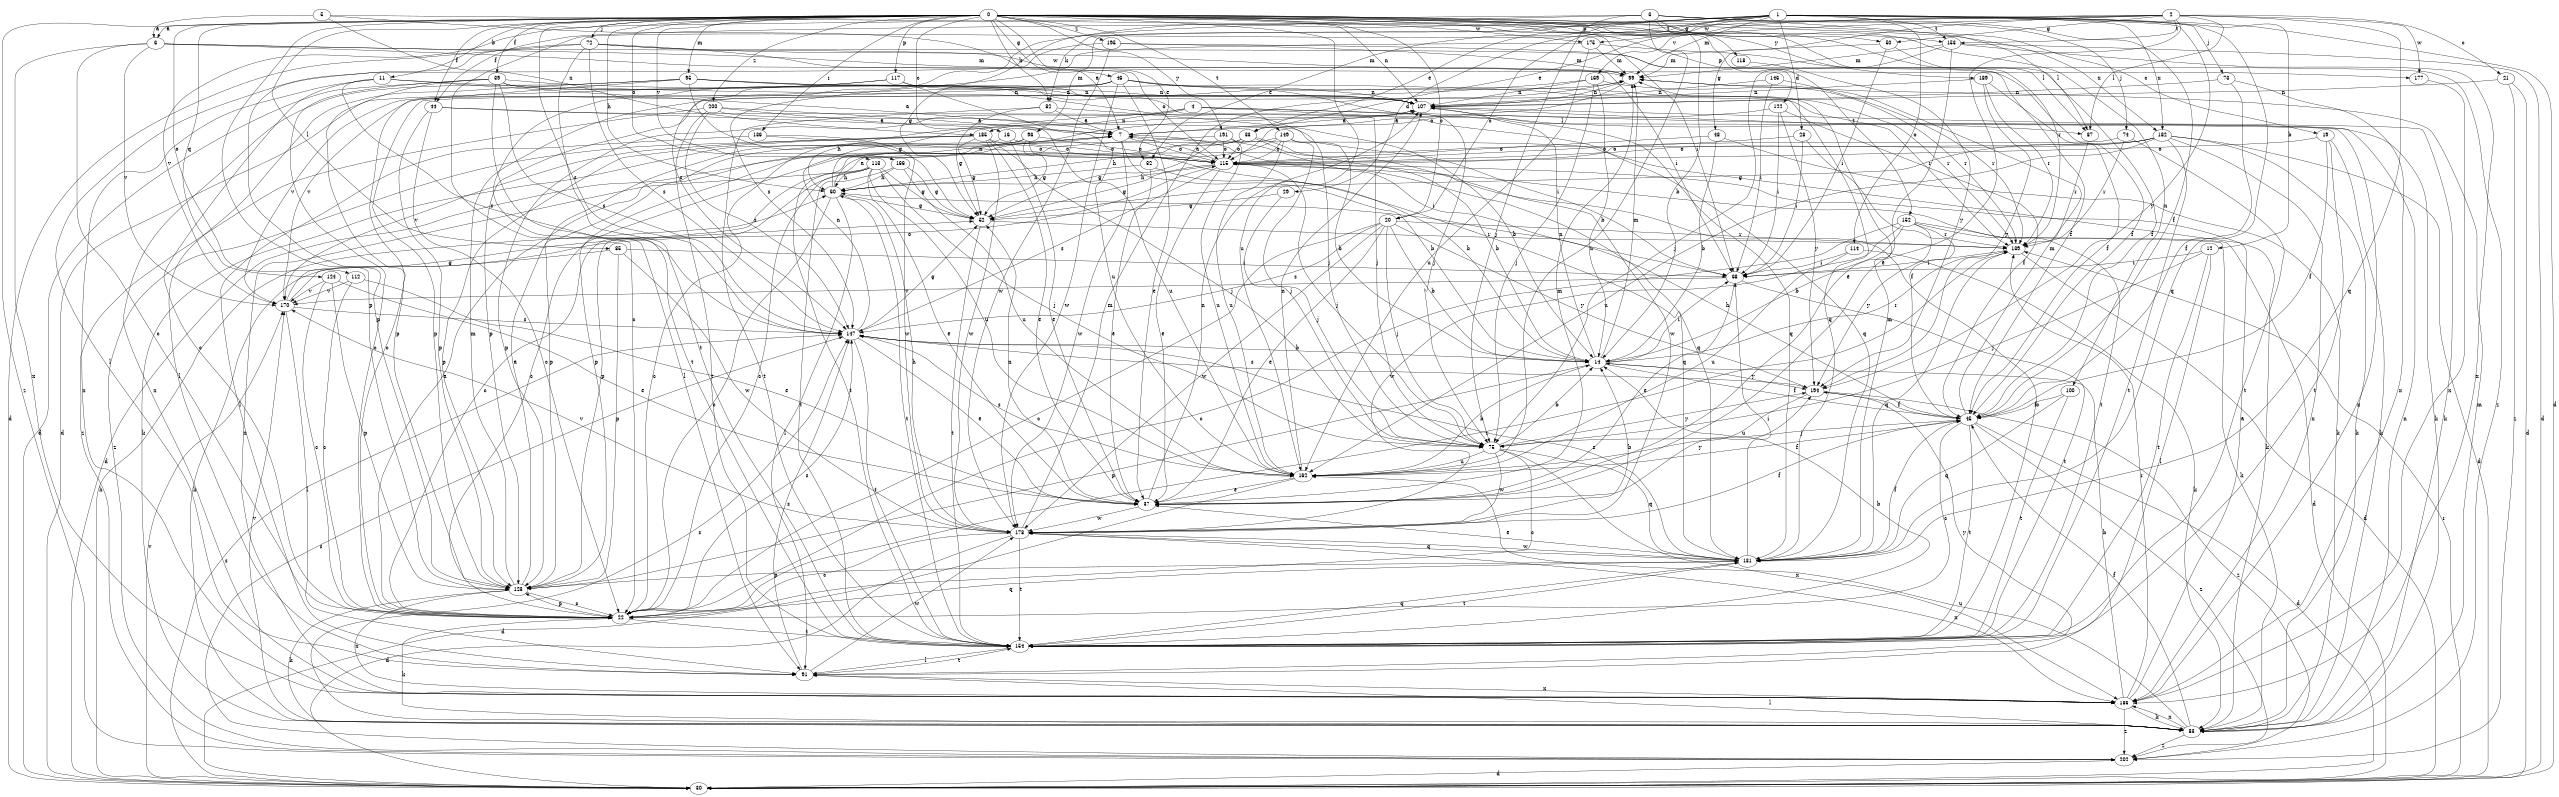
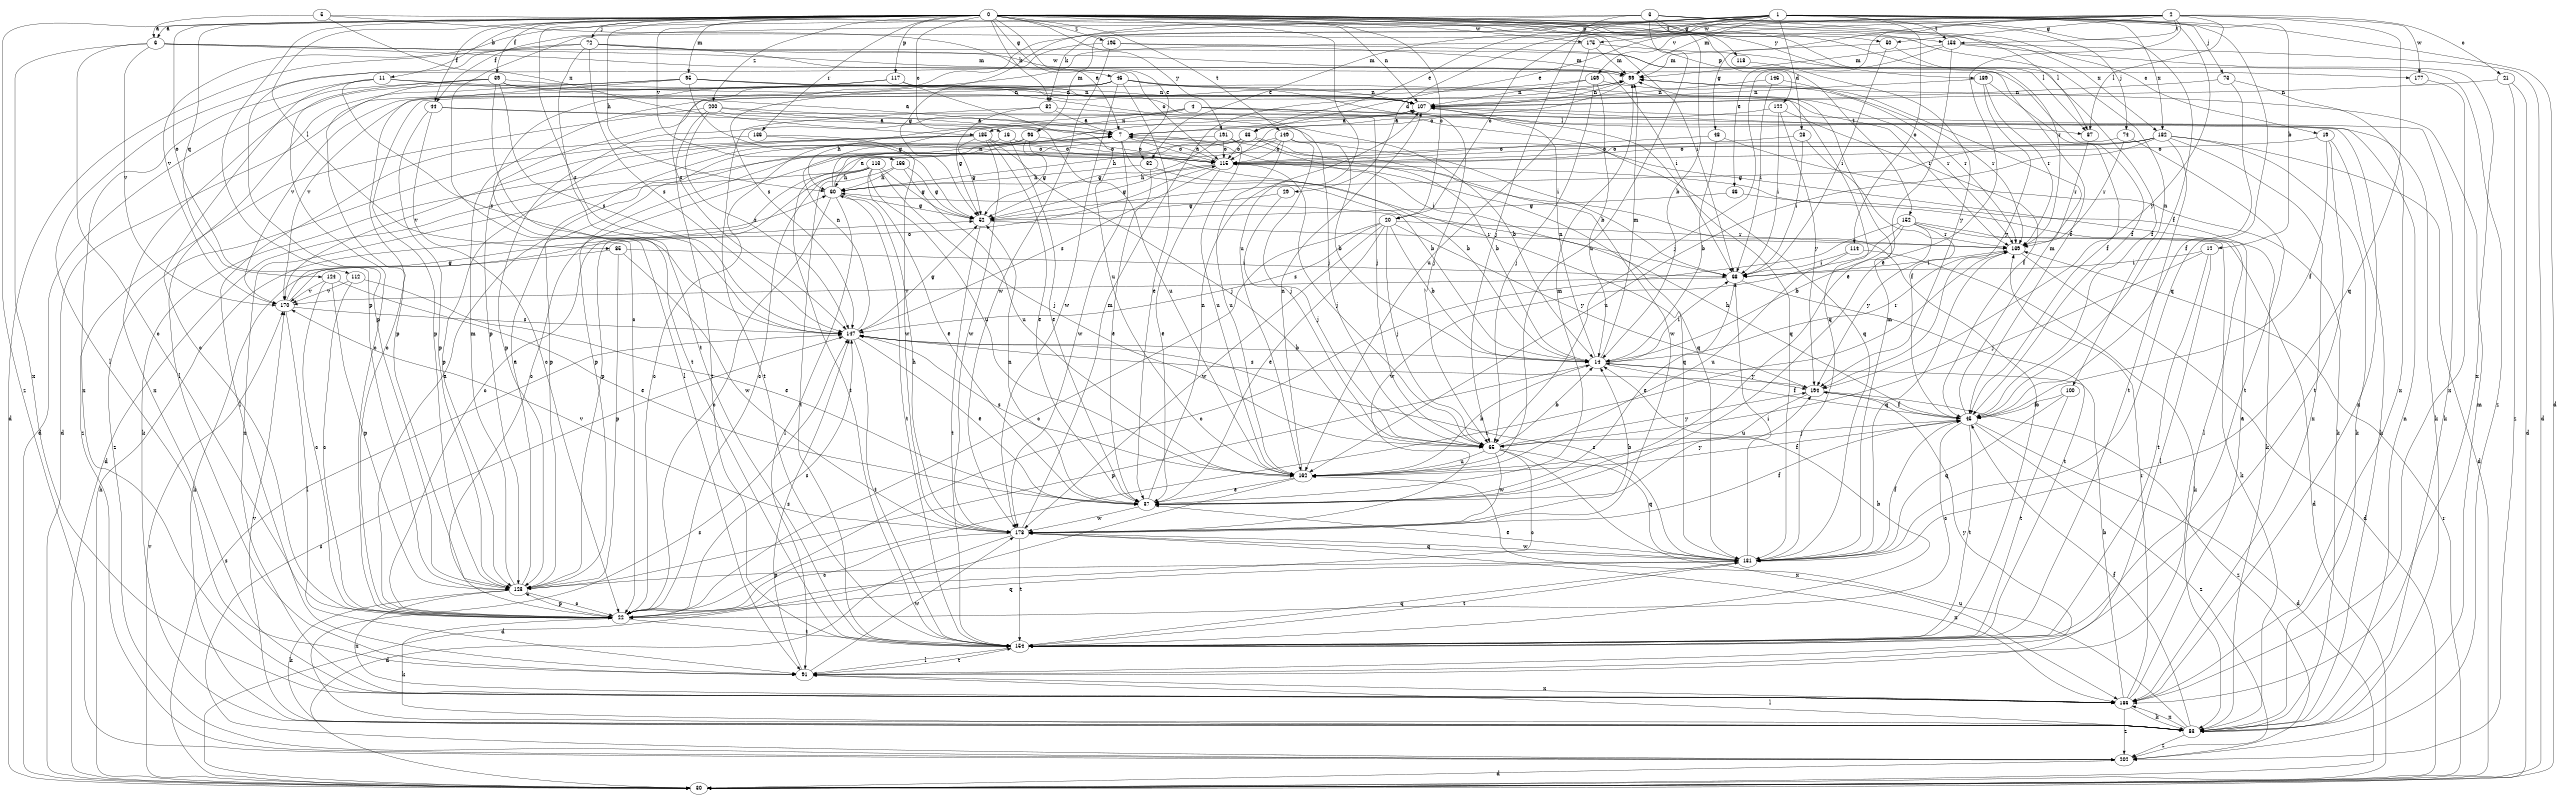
edge "0" -> "113": removed, label "o"
node "36": added
node "75": label "75" -> "65"
edge "115" -> "154": removed, label "t"
